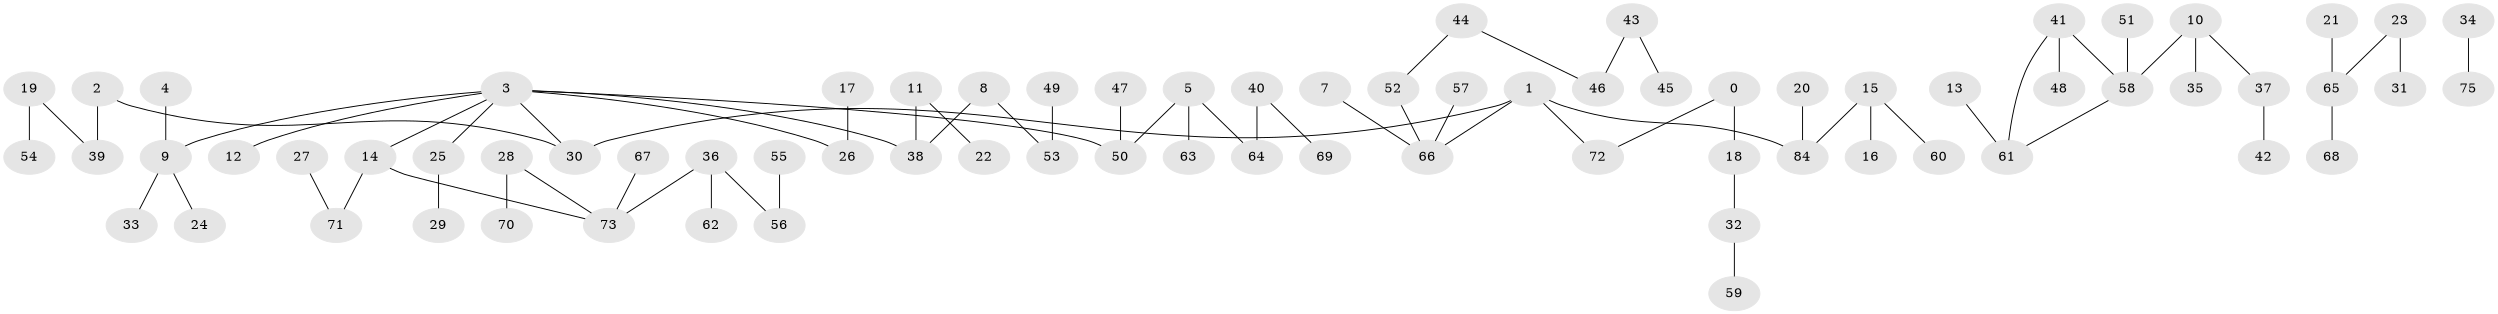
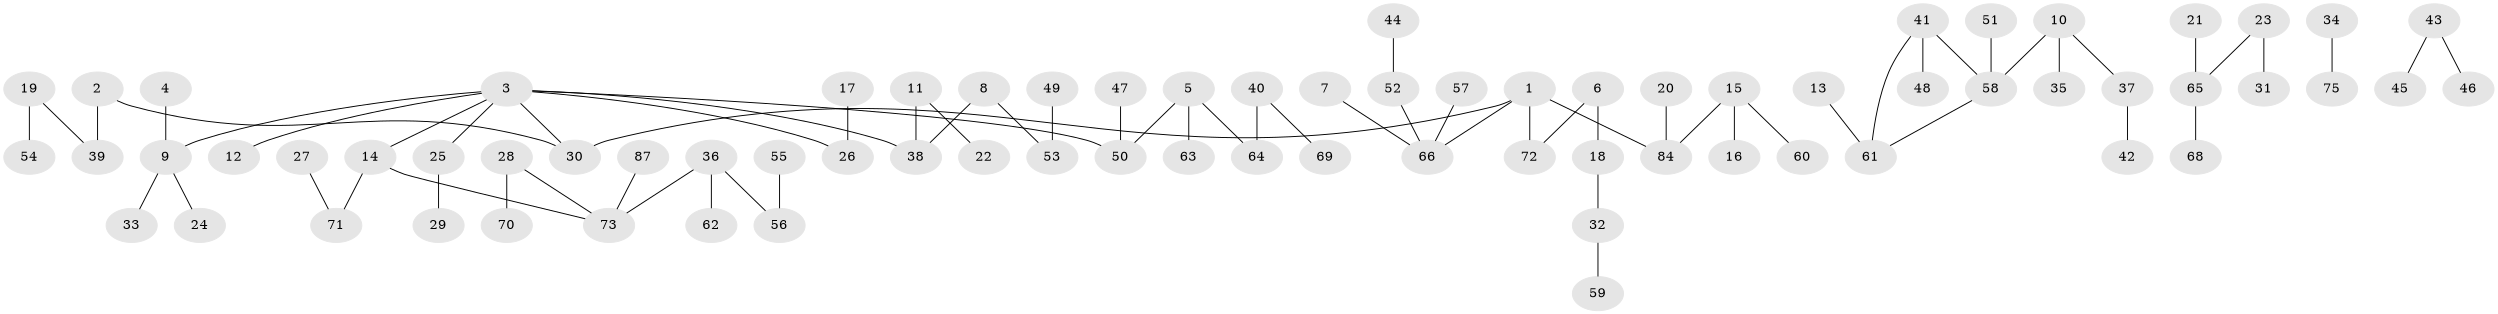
edge "44" -- "46": removed
node "0": label "0" -> "6"
node "67": label "67" -> "87"
